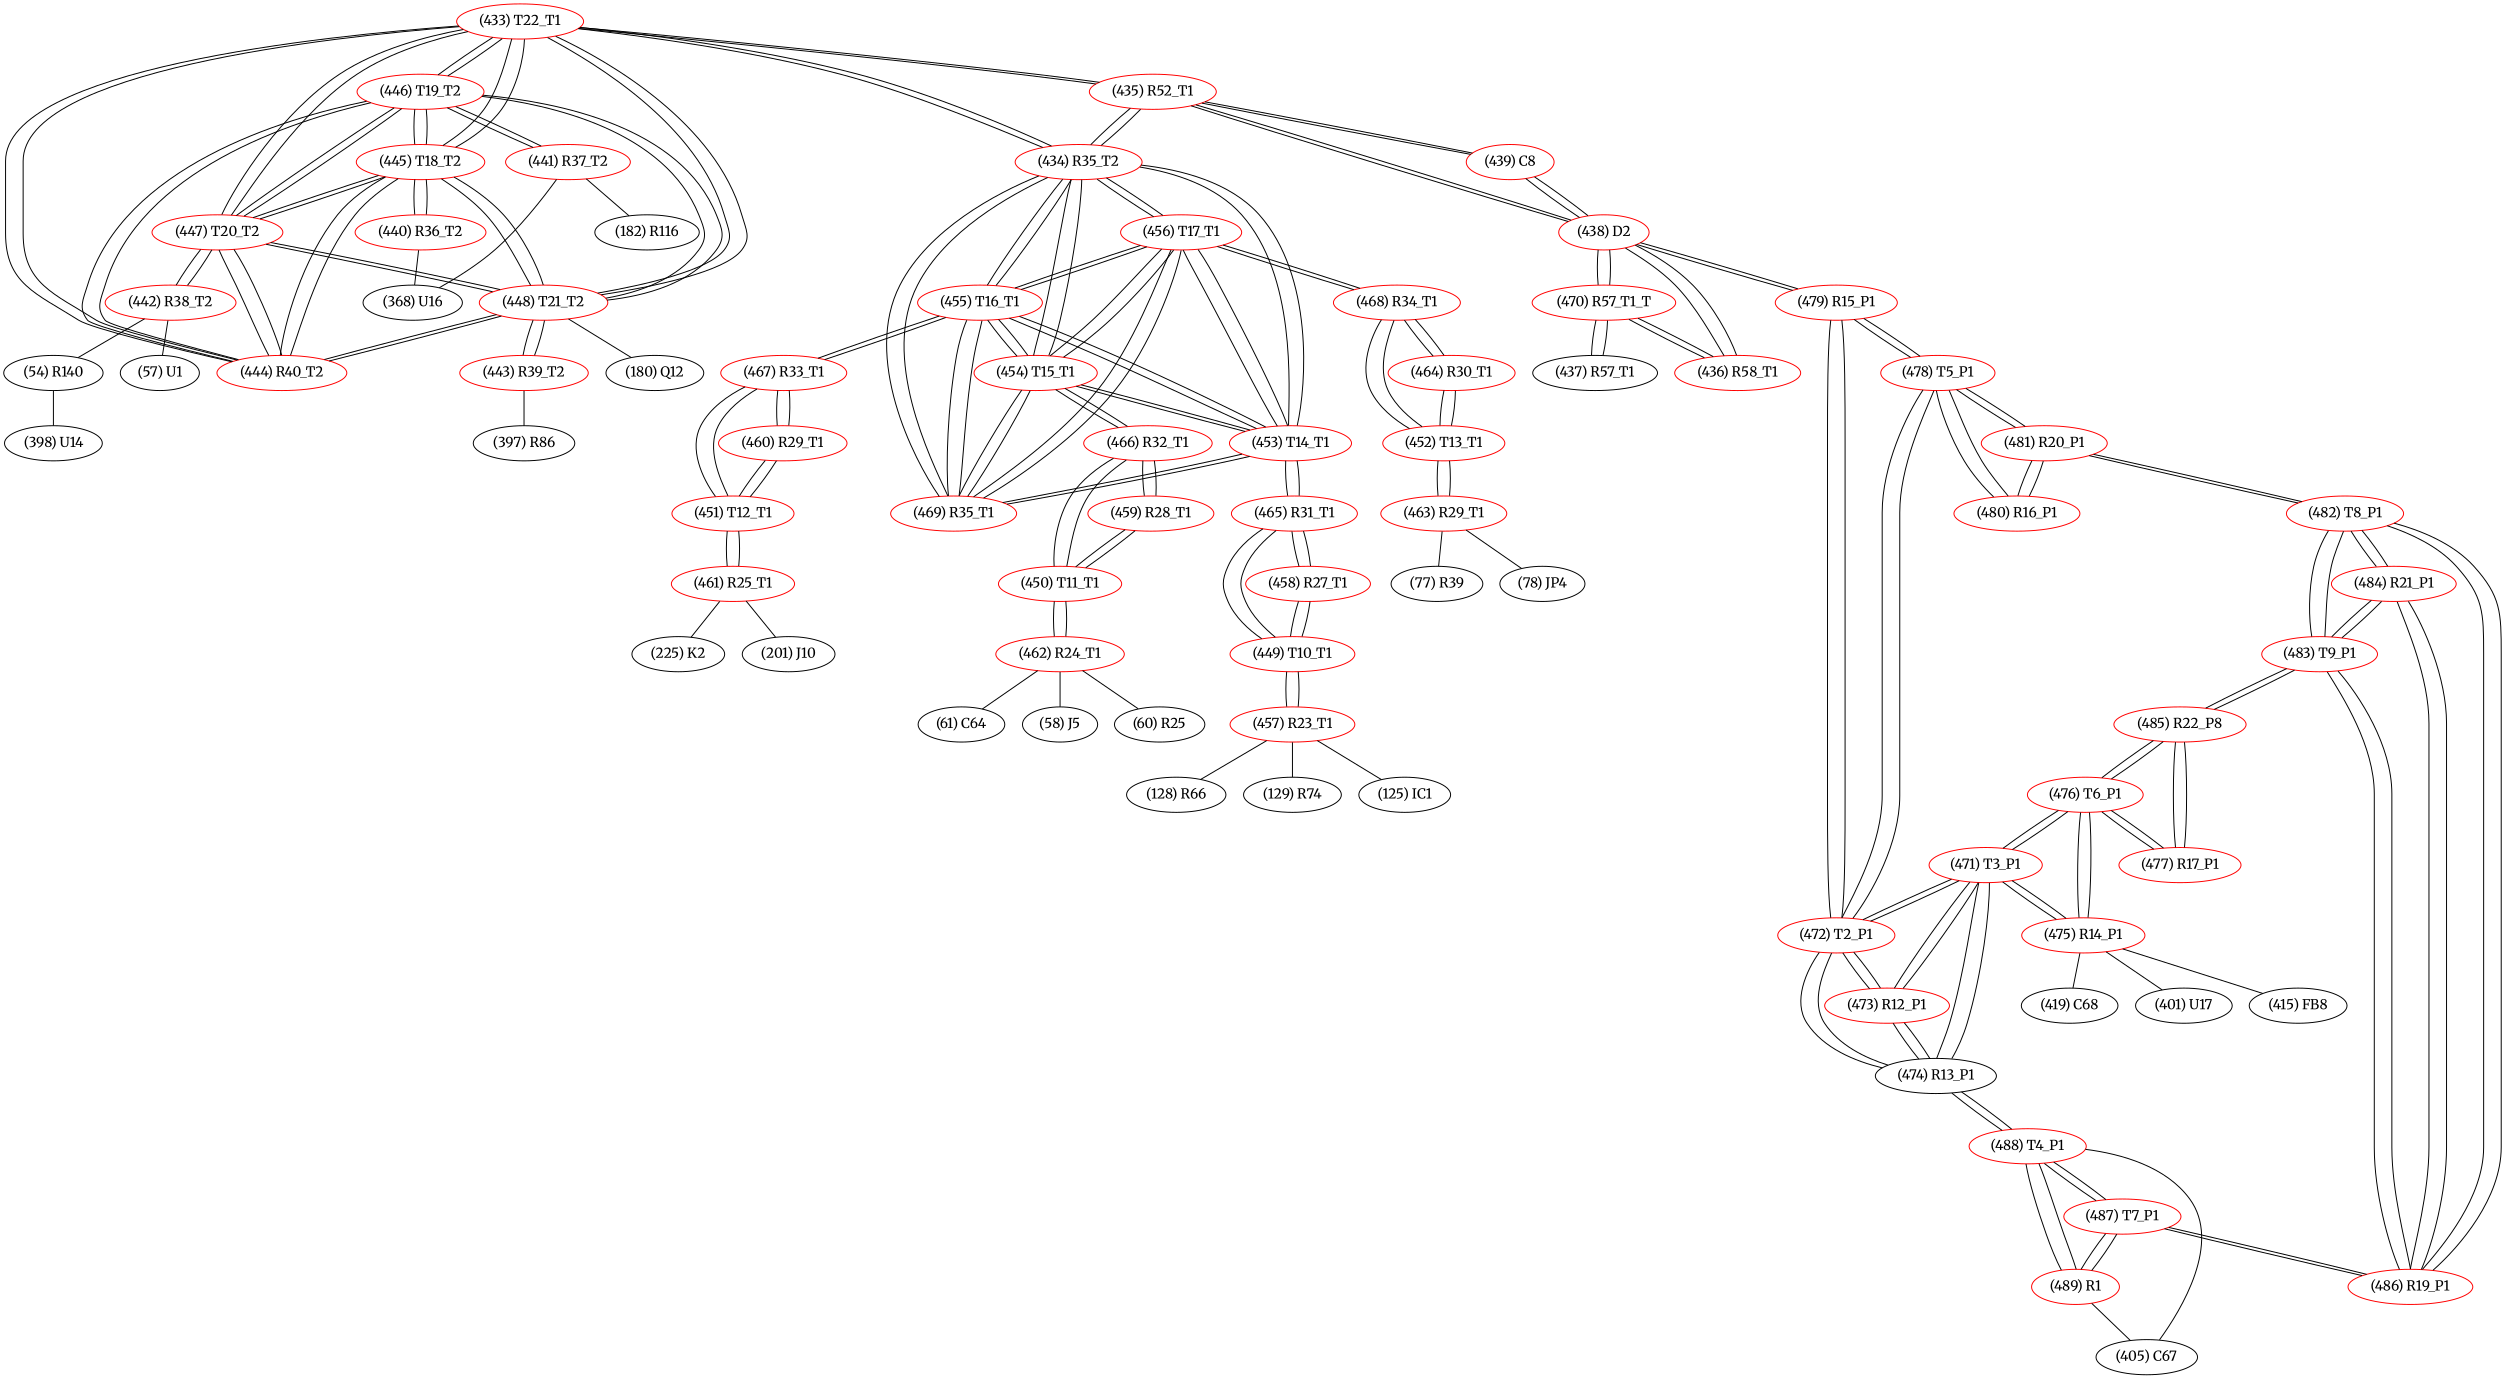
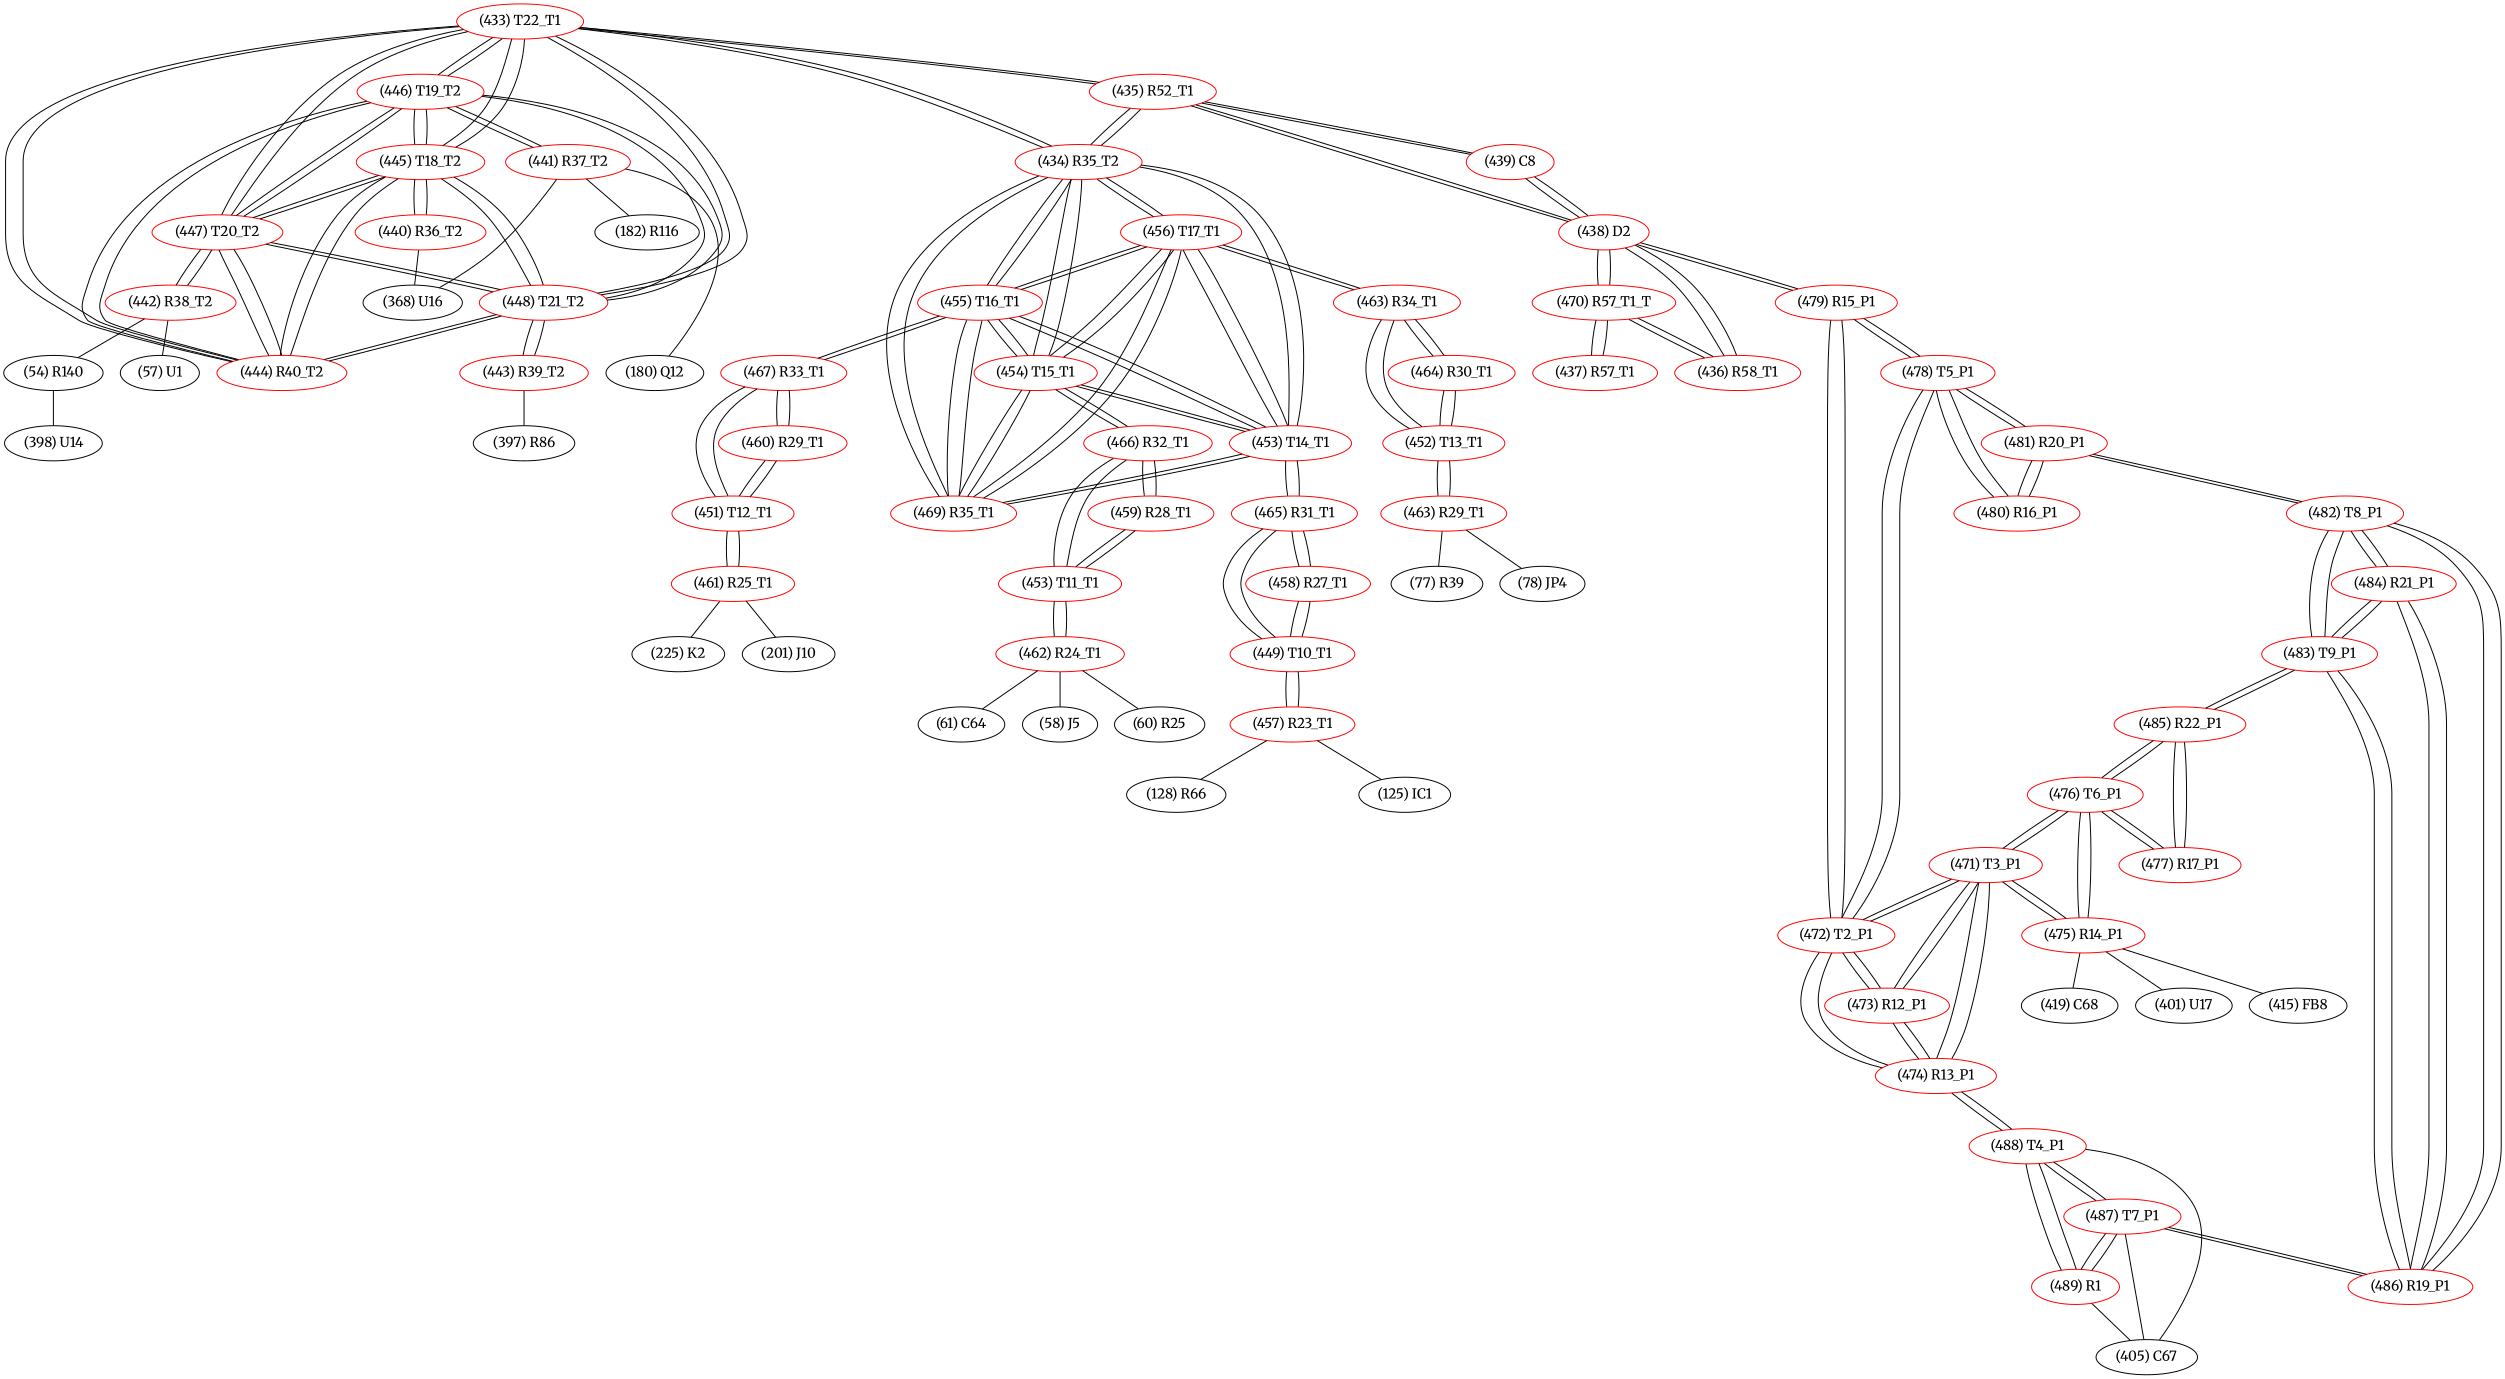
node "(468) R34_T1": label "(468) R34_T1" -> "(463) R34_T1"
edge "(448) T21_T2" -- "(180) Q12": now "(441) R37_T2" -- "(180) Q12"
node "(437) R57_T1": color black -> red
node "(450) T11_T1": label "(450) T11_T1" -> "(453) T11_T1"
node "(485) R22_P8": label "(485) R22_P8" -> "(485) R22_P1"
node "(129) R74": removed
node "(474) R13_P1": color black -> red
edge "(487) T7_P1" -- "(405) C67": added
